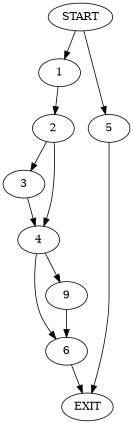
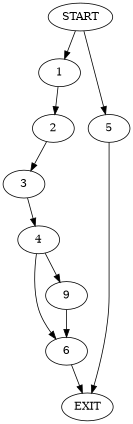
edge "2" -> "4": removed
